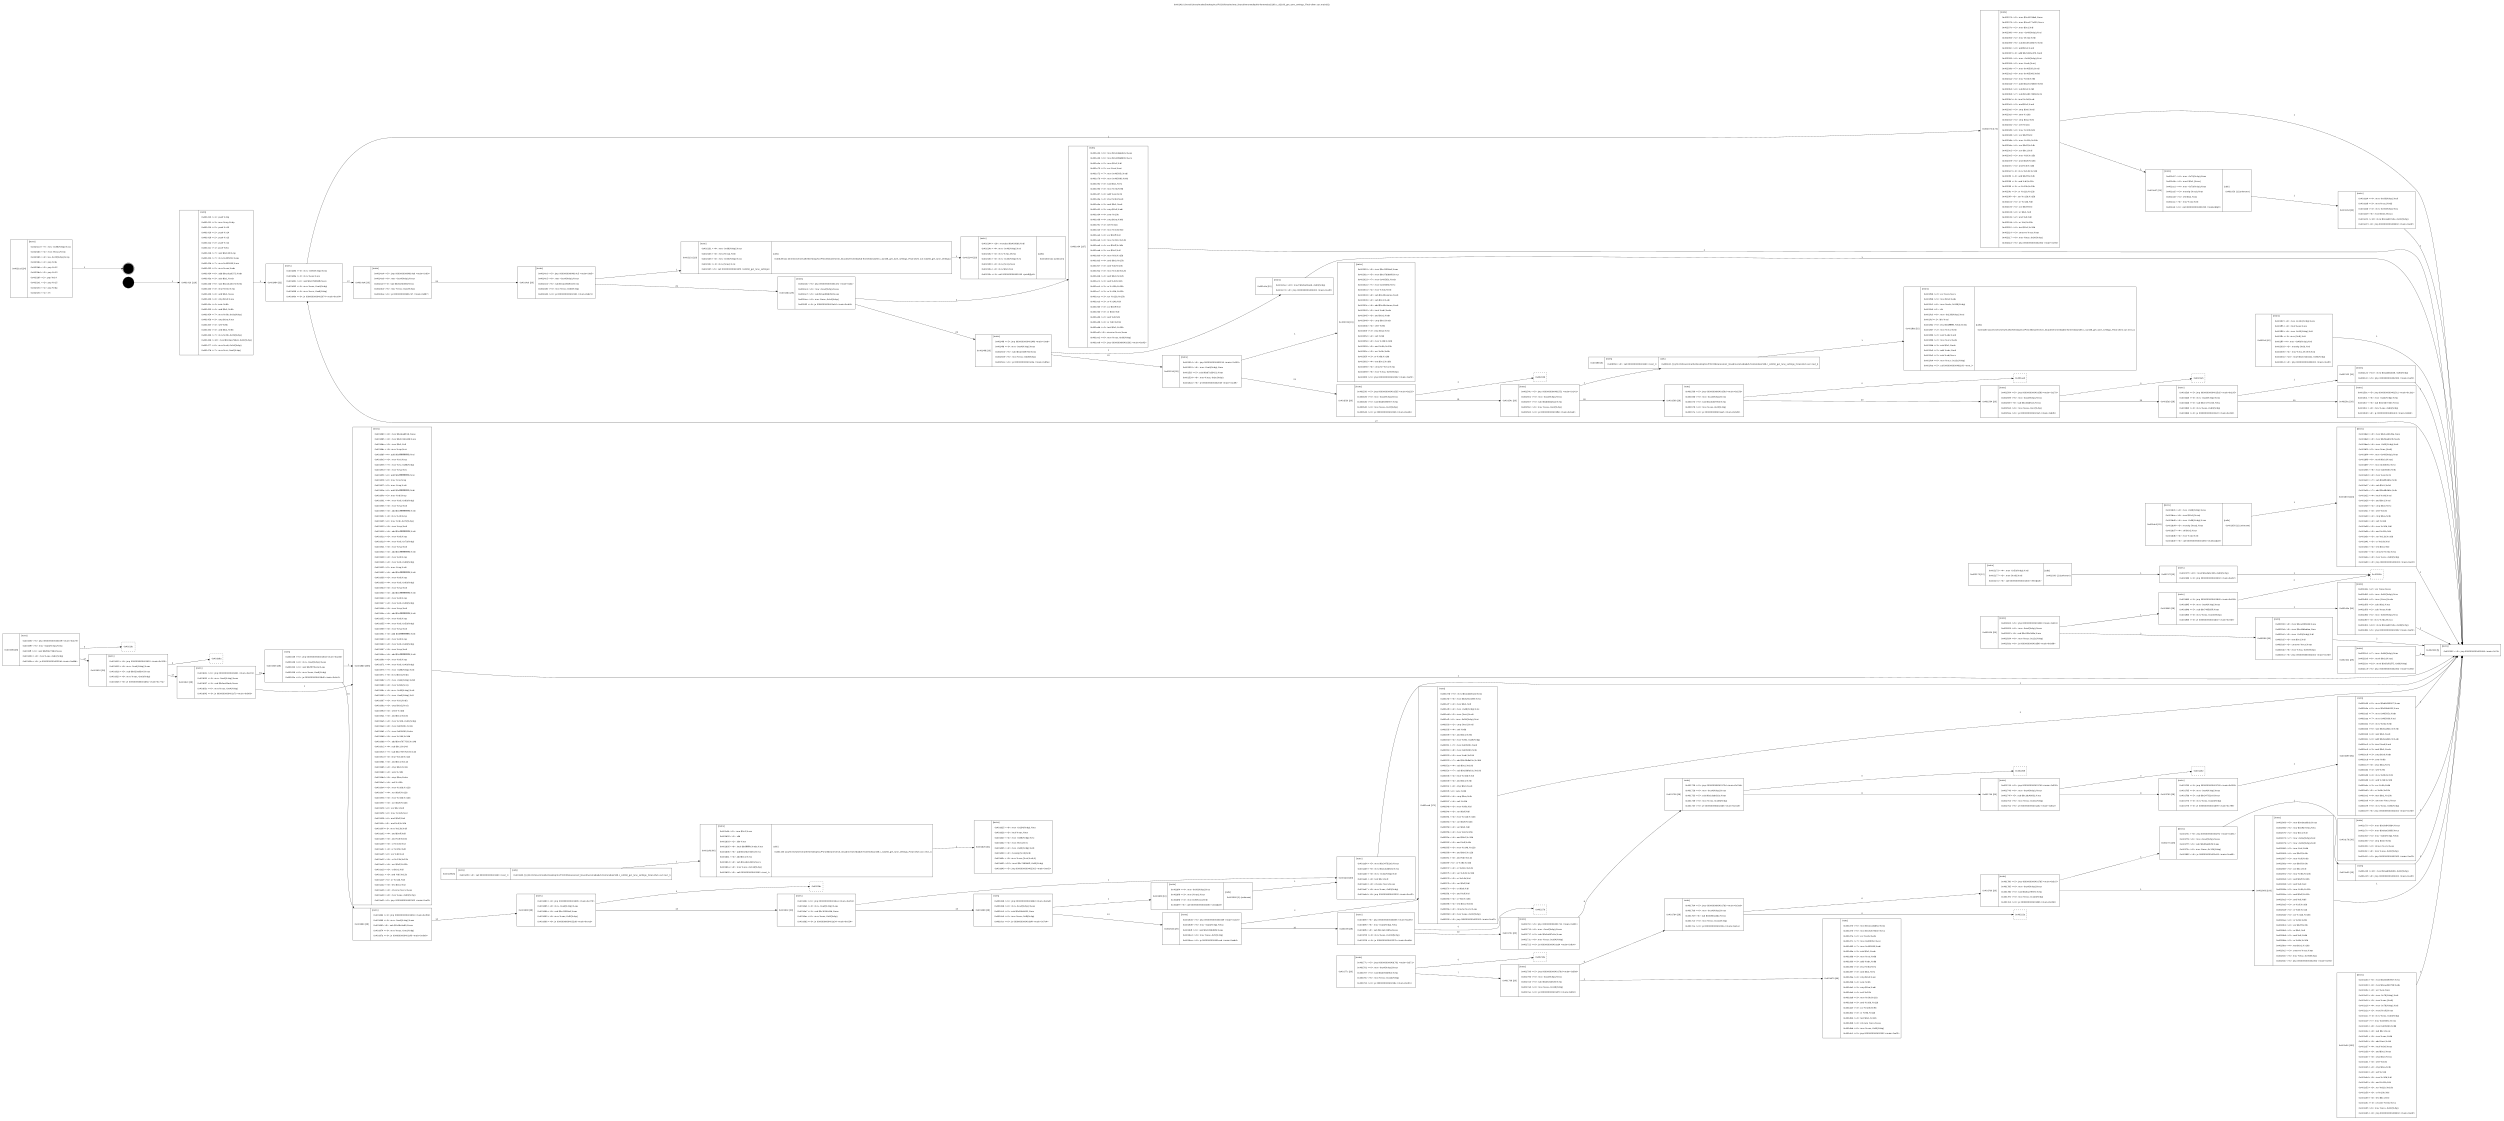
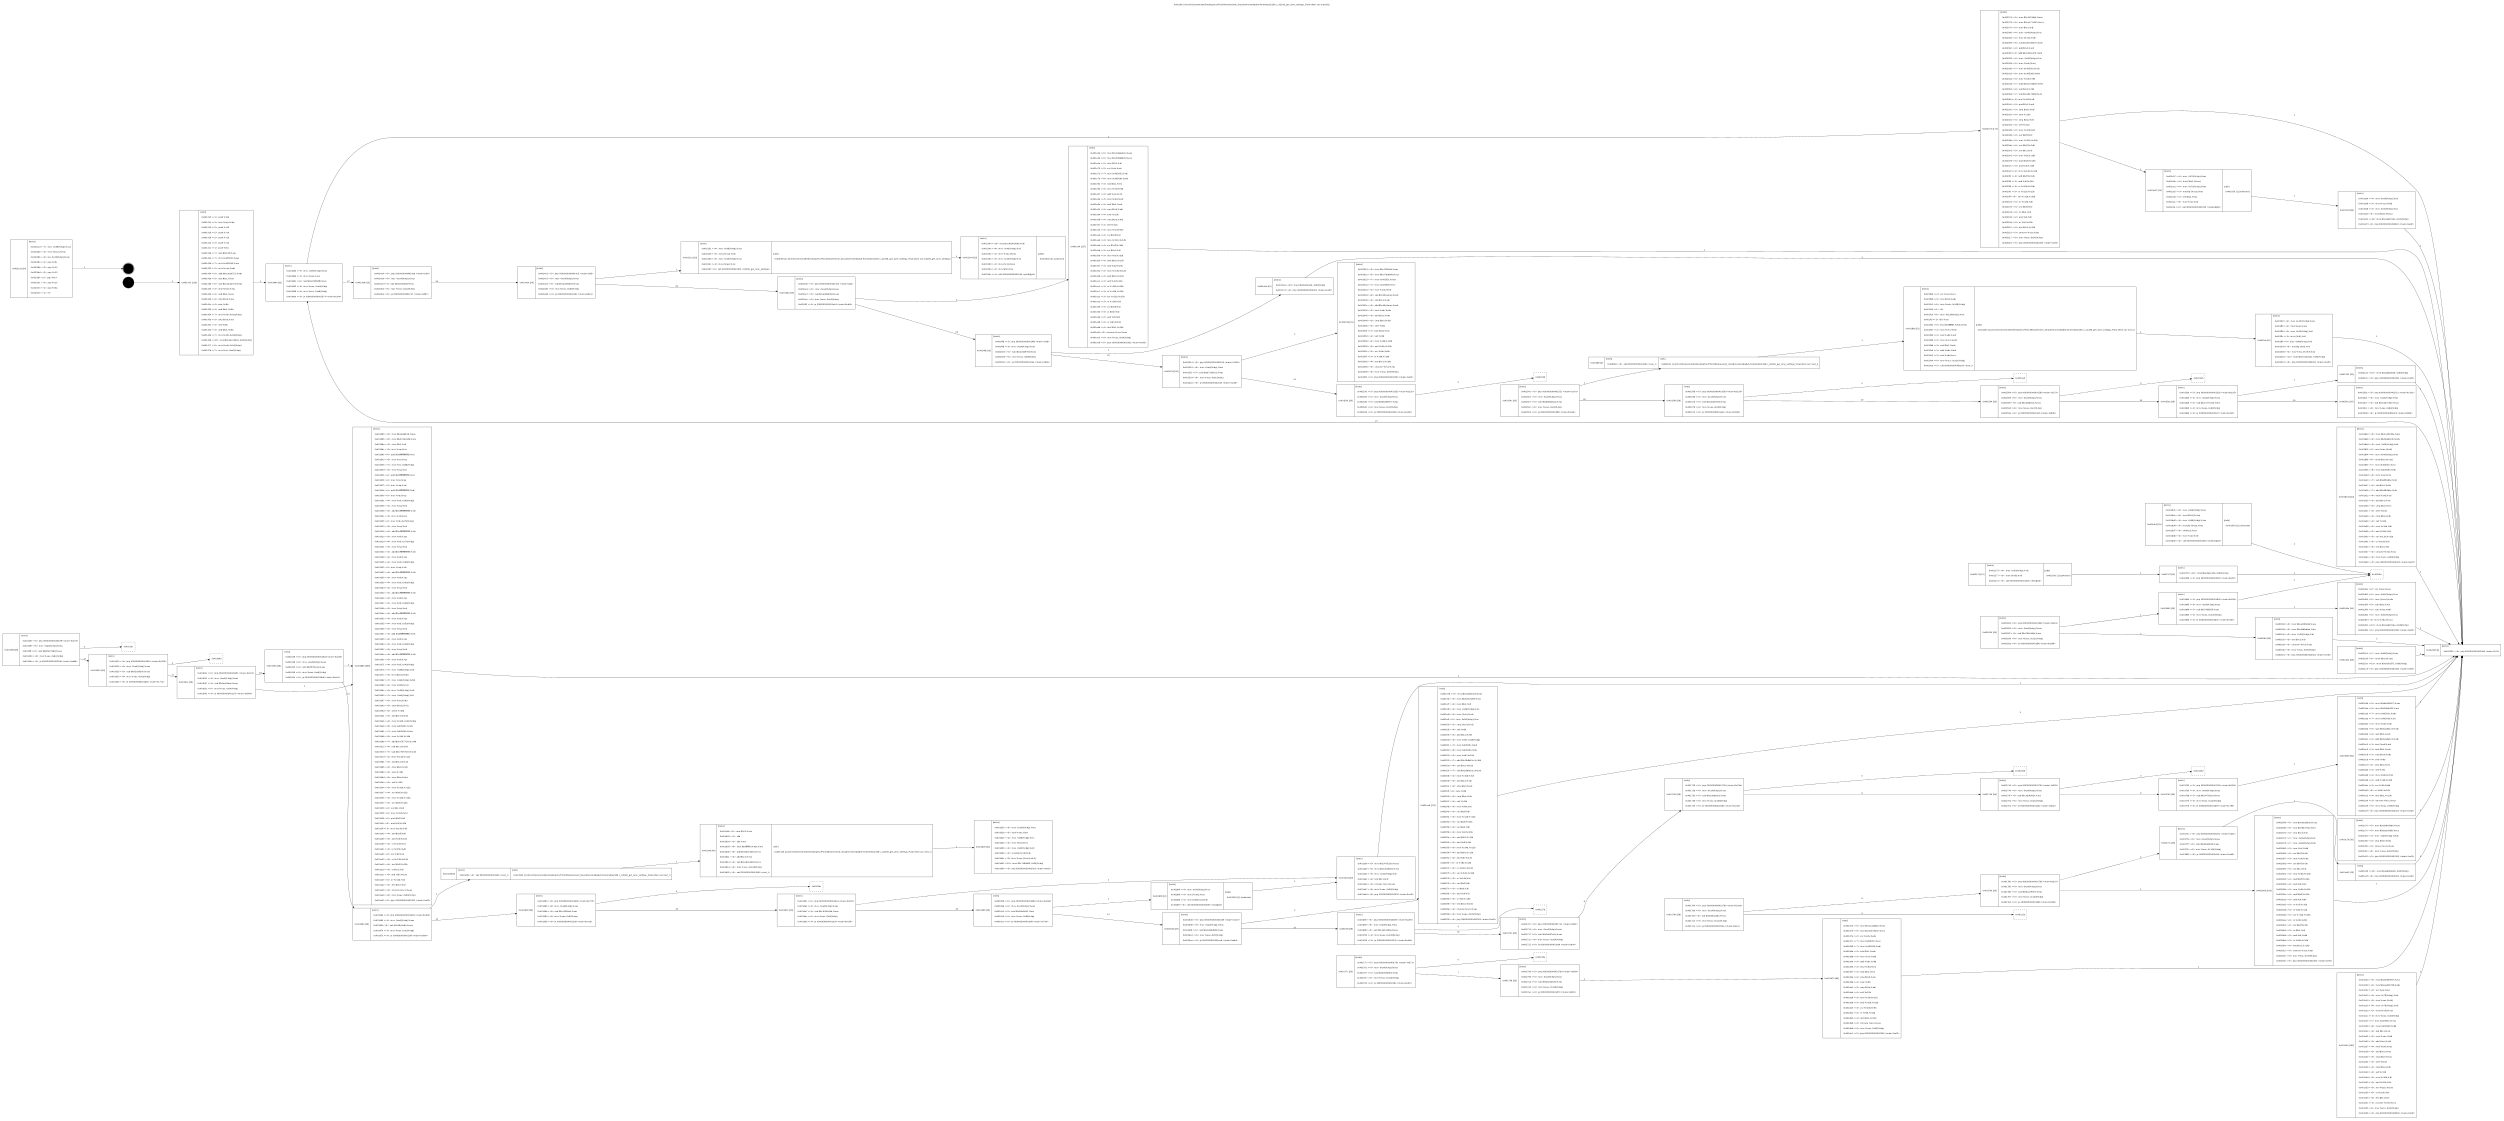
edge "0x401fbb [52]" -> "0x401fef [42]": added, label "1"
edge "0x401530 [28]" -> "0x40154c [28]": removed, label "21"
edge "0x401dc6 [29]" -> "0x401de3 [114]": now "0x401dc6 [29]" -> "0x40185c"
edge "0x401664 [28]" -> "0x401cf8 [5]": added, label "1"
edge "0x401798 [28]" -> "0x4017b4 [28]": removed, label "6"
edge "0x401d70 [86]" -> "0x402302 [5]": added, label "1"
